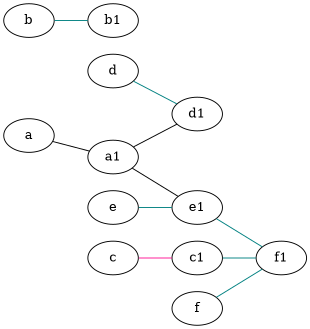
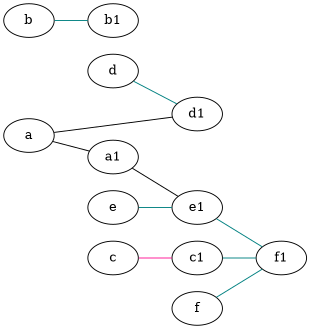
edge "d1" -- "a1": now "d1" -- "a"
